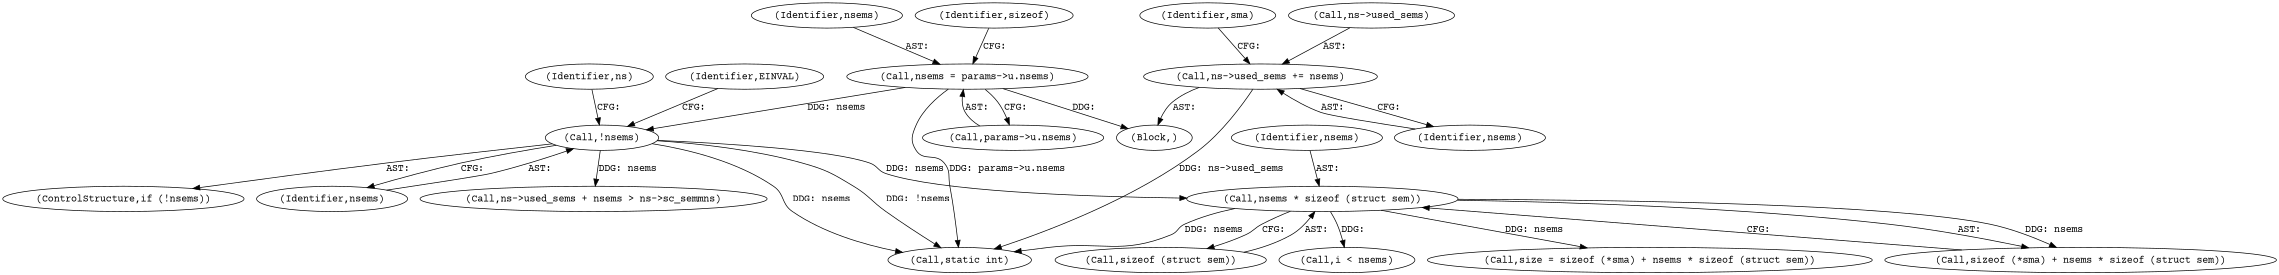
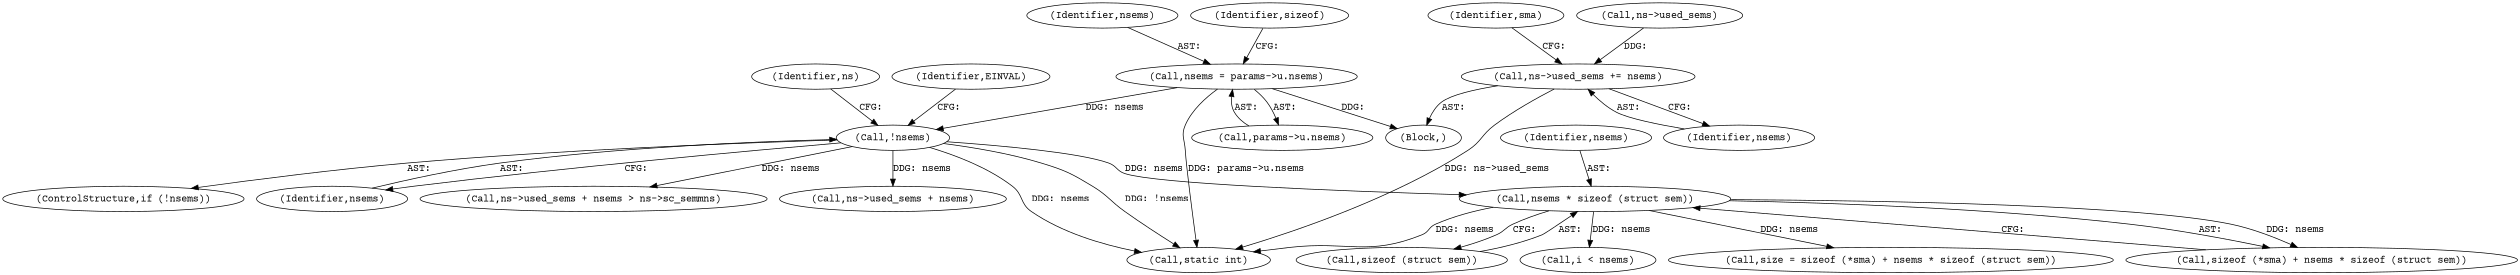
edge "(Call,ns->used_sems)" -> "(Call,ns->used_sems += nsems)": label "AST: " -> "DDG: "
edge "(Call,nsems = params->u.nsems)" -> "(Call,params->u.nsems)": label "CFG: " -> "AST: "
node "(Call,ns->used_sems + nsems)": added
edge "(Call,nsems * sizeof (struct sem))" -> "(Call,i < nsems)": label "DDG: " -> "DDG: nsems"
